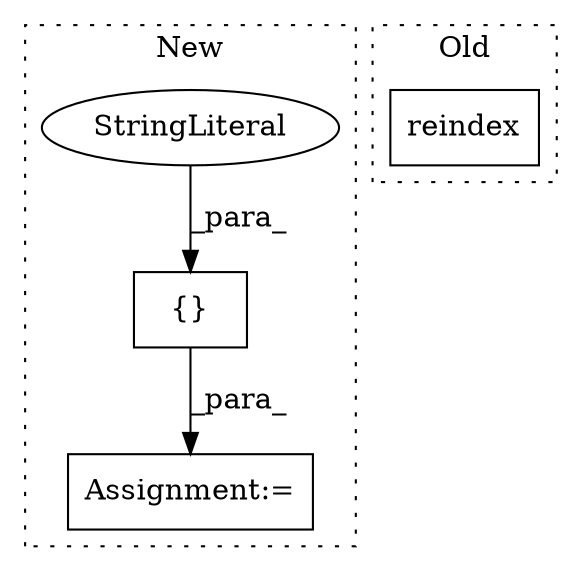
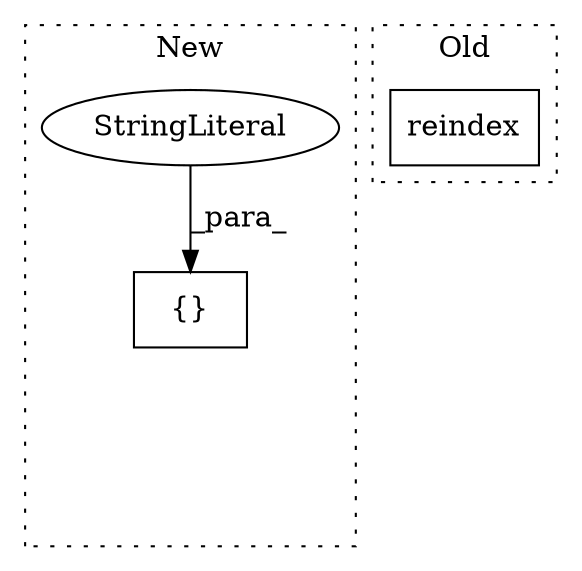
node "Assignment:=": removed
